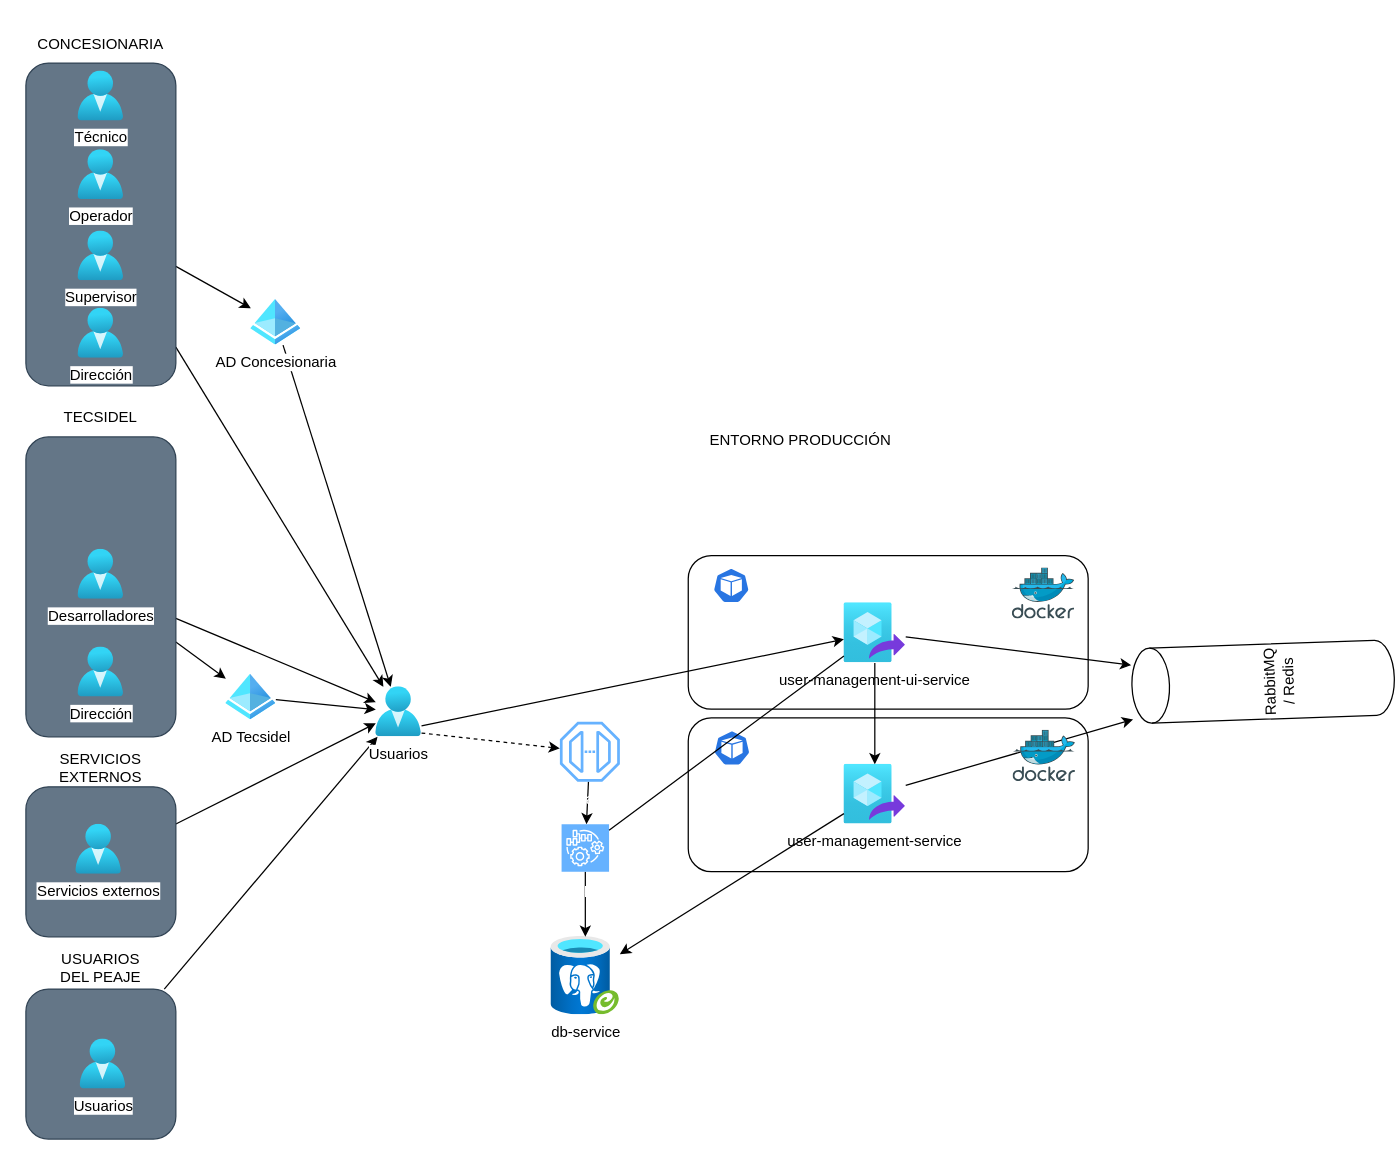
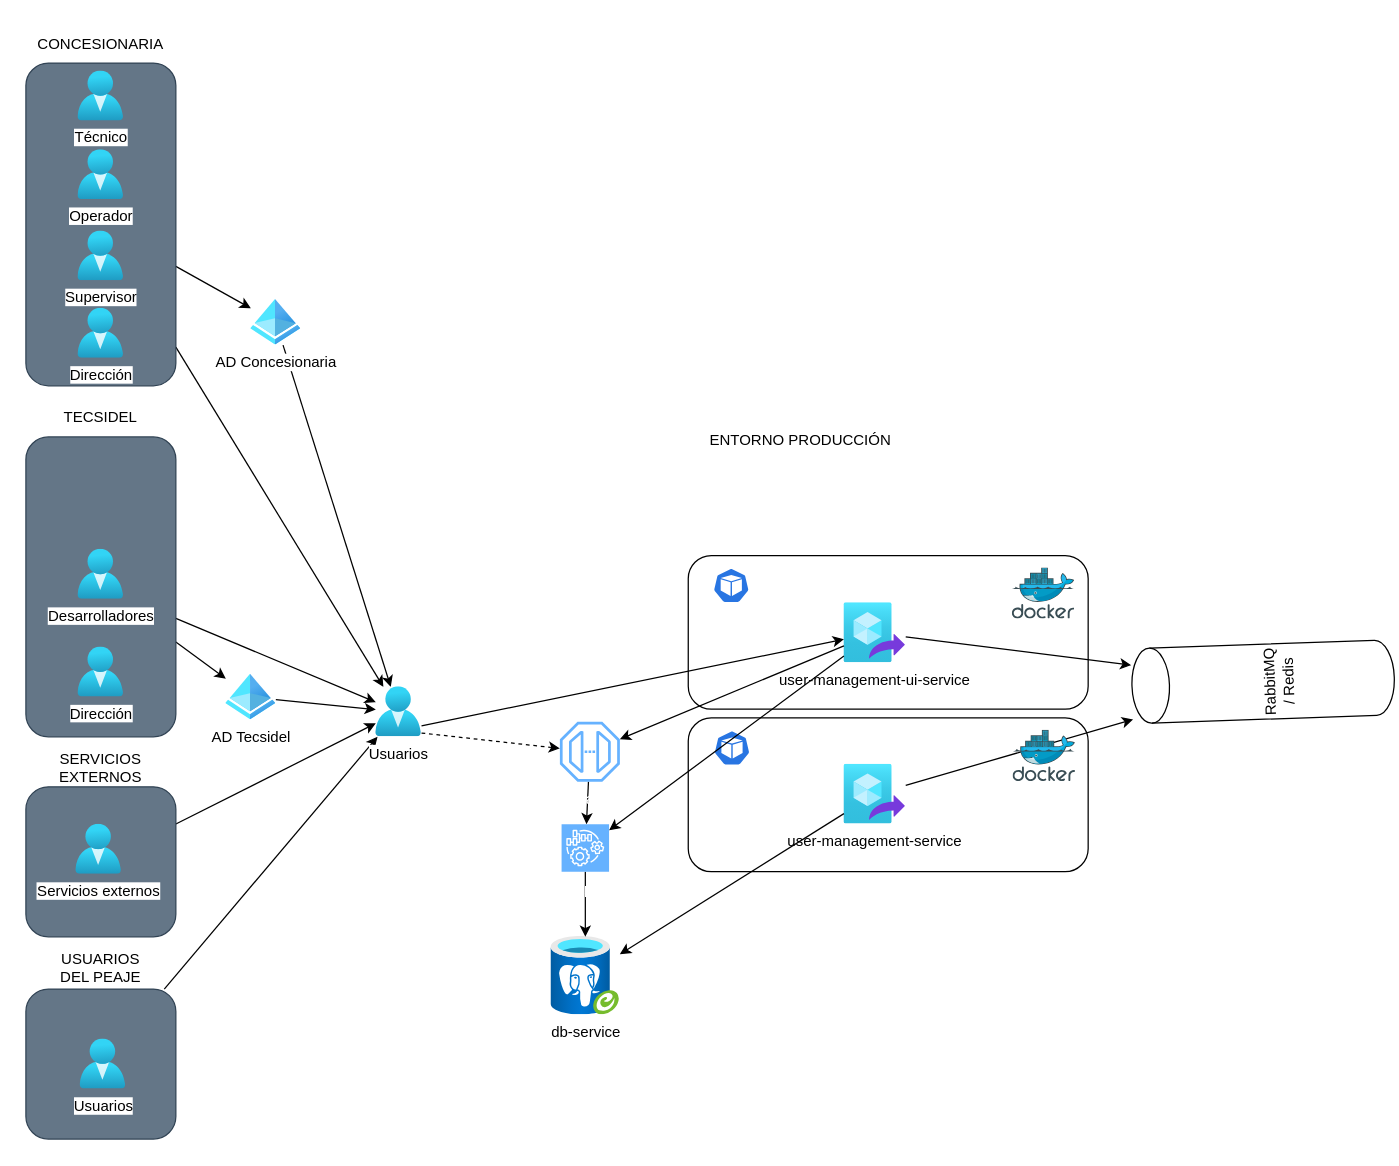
edge "user-management-ui-service" -> "user-management-service": now "user-management-ui-service" -> "API Gateway"
edge "user-management-ui-service" -- "Graphql": arrowhead none -> classic
